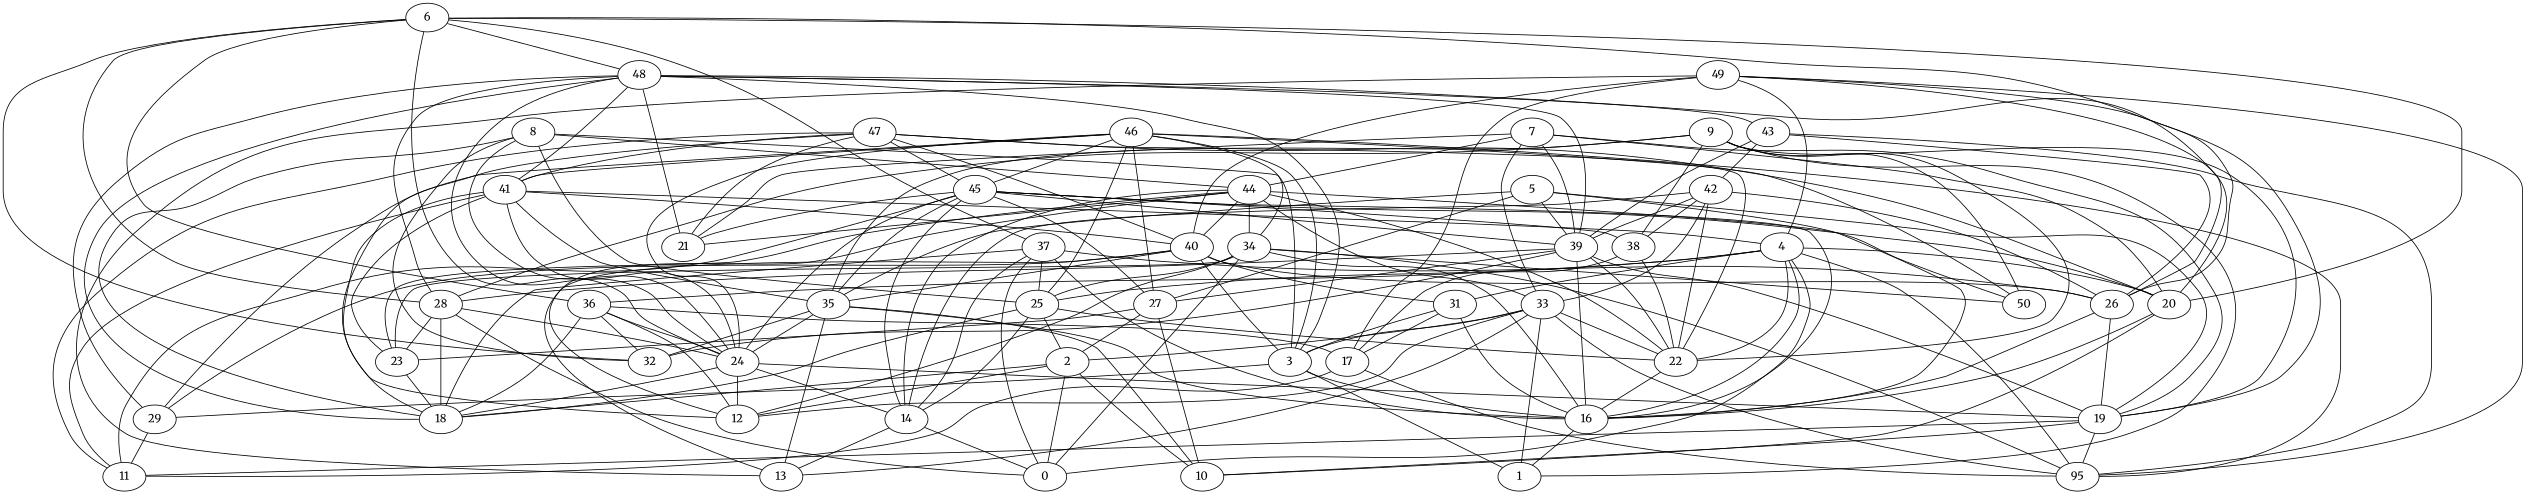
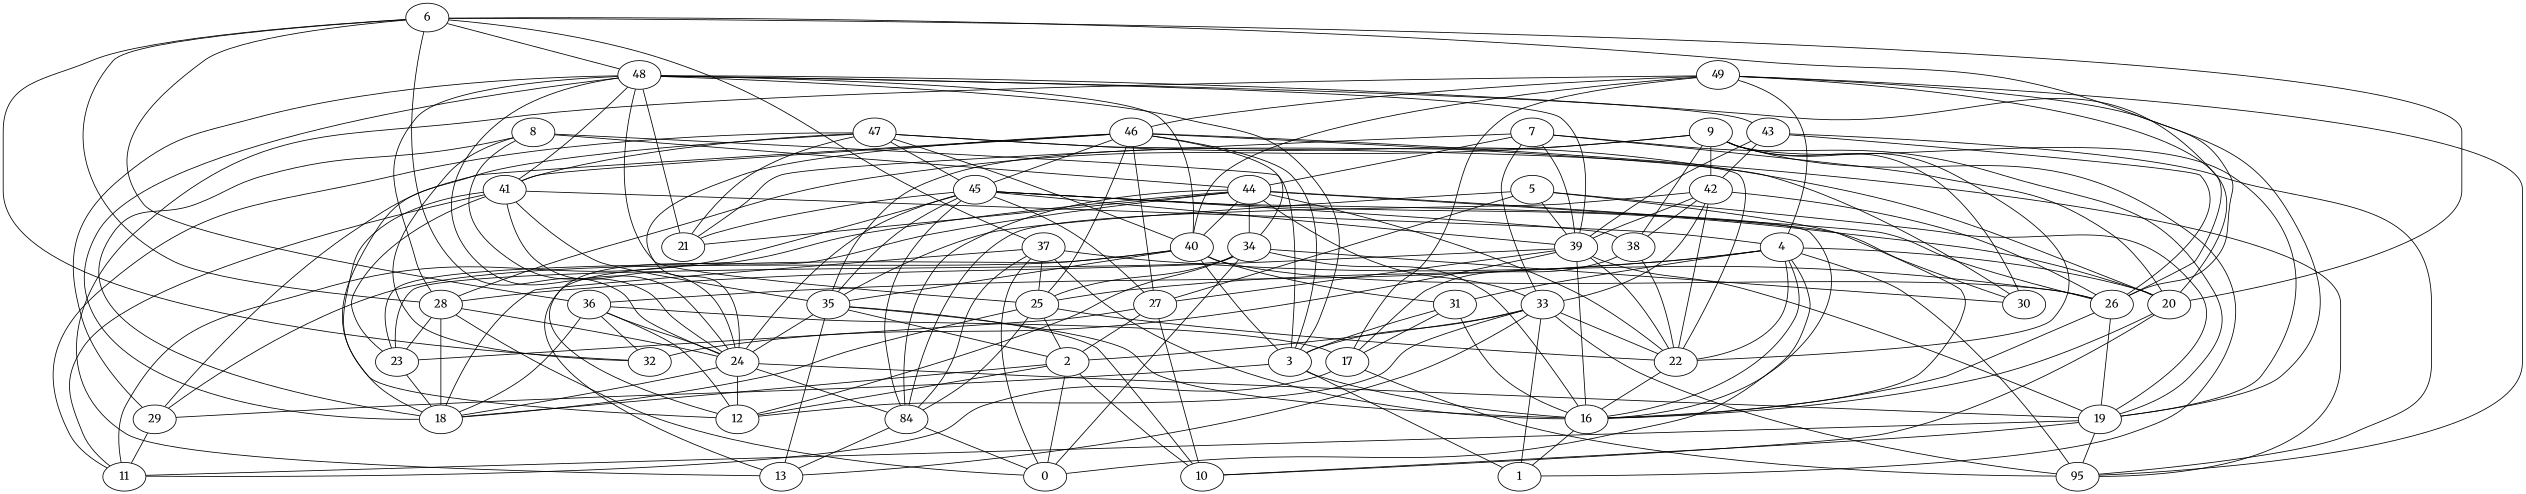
edge "49" -- "46": added
edge "9" -- "42": added
edge "41" -- "40": now "48" -- "40"
edge "44" -- "26": added
edge "8" -- "25": now "48" -- "25"
node "50": label "50" -> "30"
edge "34" -- "95": removed
edge "35" -- "32": now "35" -- "2"
node "14": label "14" -> "84"
